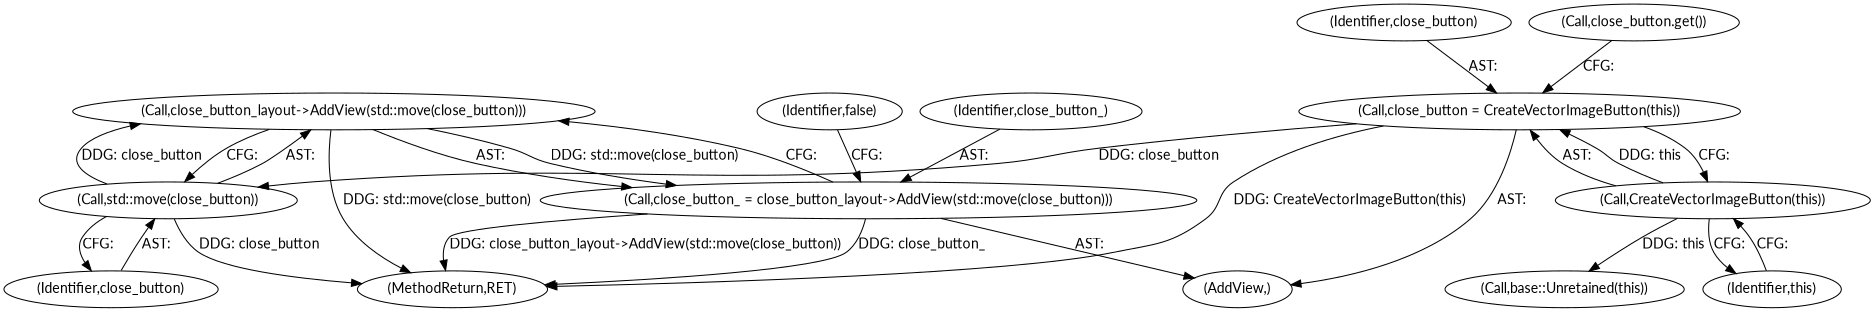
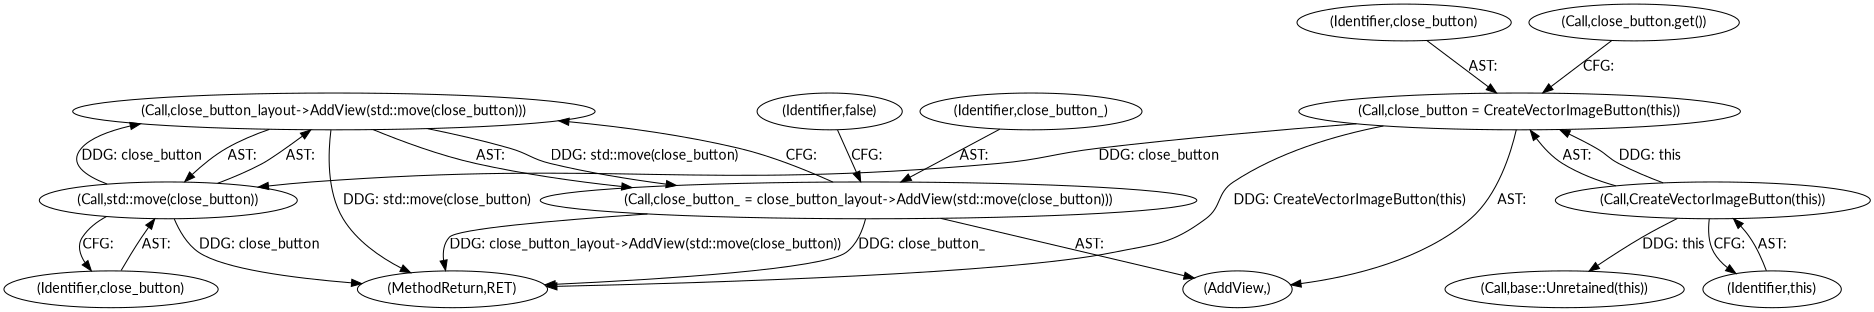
edge "(Call,close_button = CreateVectorImageButton(this))" -> "(Call,CreateVectorImageButton(this))": removed, label "CFG:"
edge "(Call,close_button_layout->AddView(std::move(close_button)))" -> "(Call,std::move(close_button))": label "CFG: " -> "AST: "
edge "(Identifier,this)" -> "(Call,CreateVectorImageButton(this))": label "CFG: " -> "AST: "
